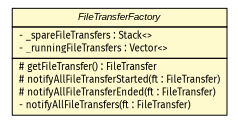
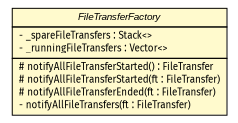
node "FileTransferFactory": text "# getFileTransfer() : FileTransfer" -> "# notifyAllFileTransferStarted() : FileTransfer"
